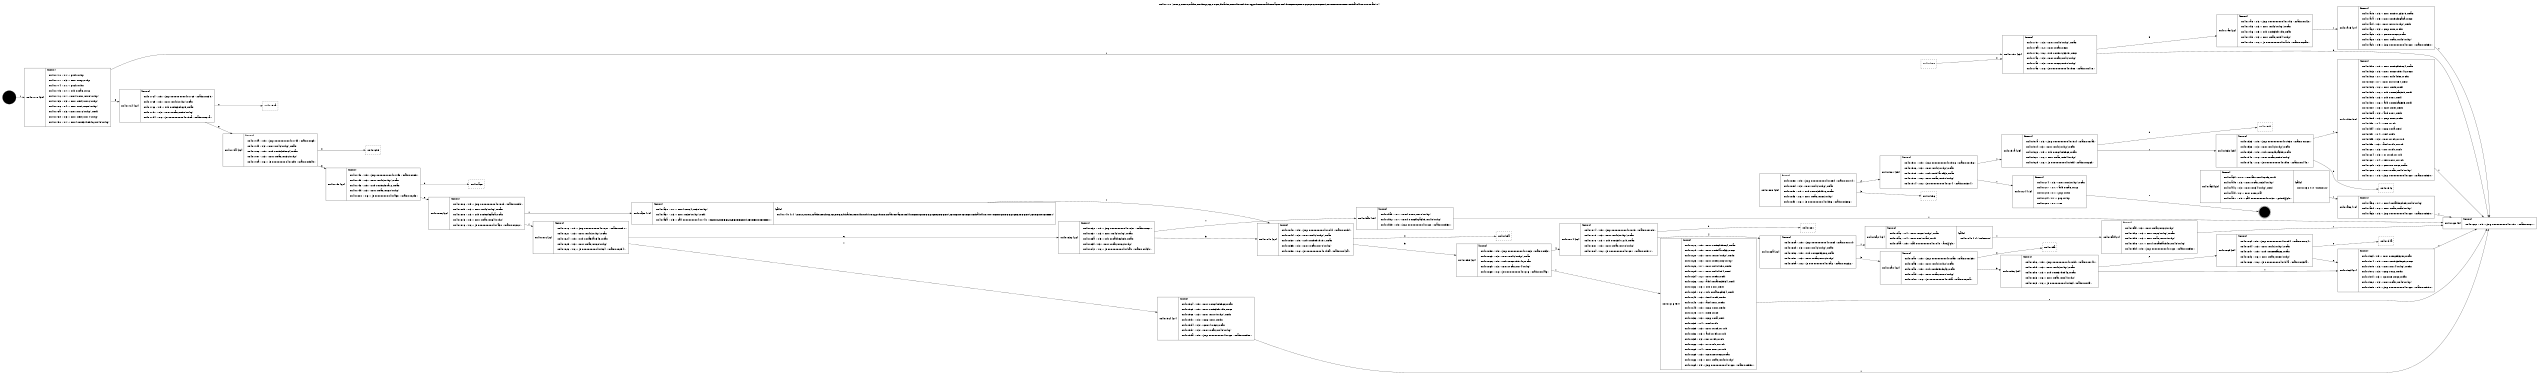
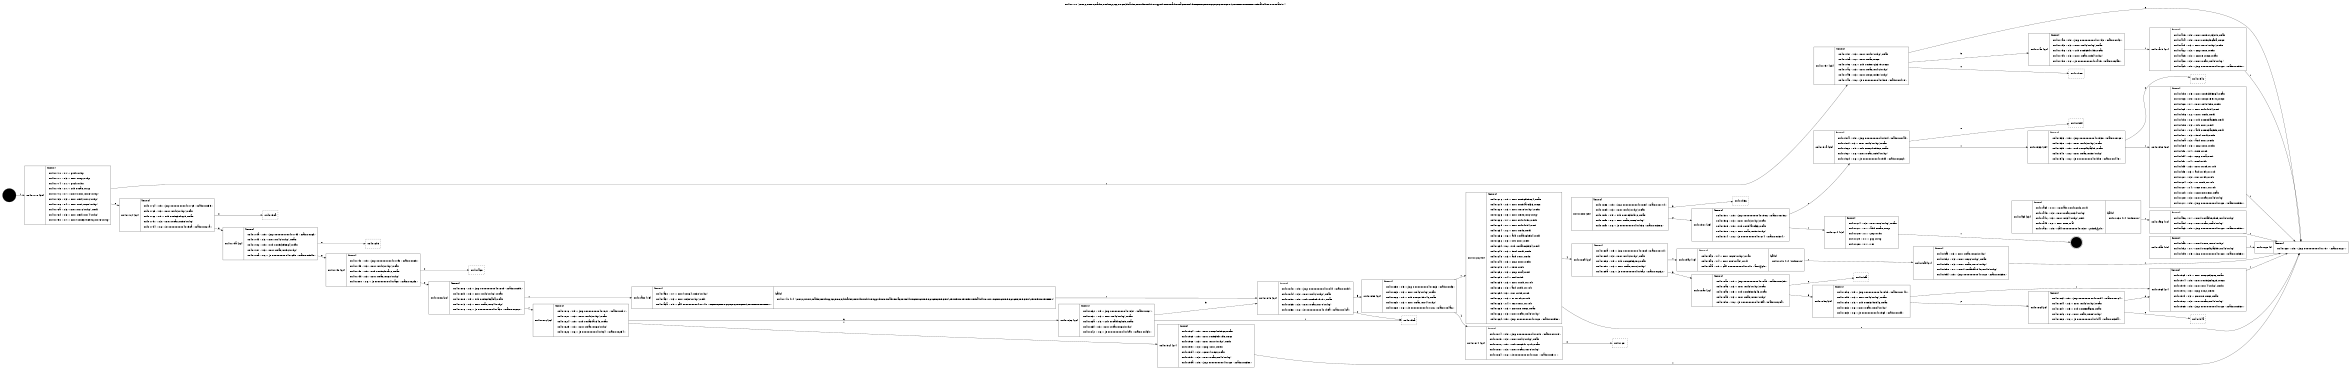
edge "0x401b8e" -> "0x401797 [23]": reversed
edge "0x401832 [22]" -> "0x401bab [19]": now "0x401832 [22]" -> "0x401b9a"
edge "0x401874 [22]" -> "0x40188a [22]": now "0x401c16 [94]" -> "0x40188a [22]"
